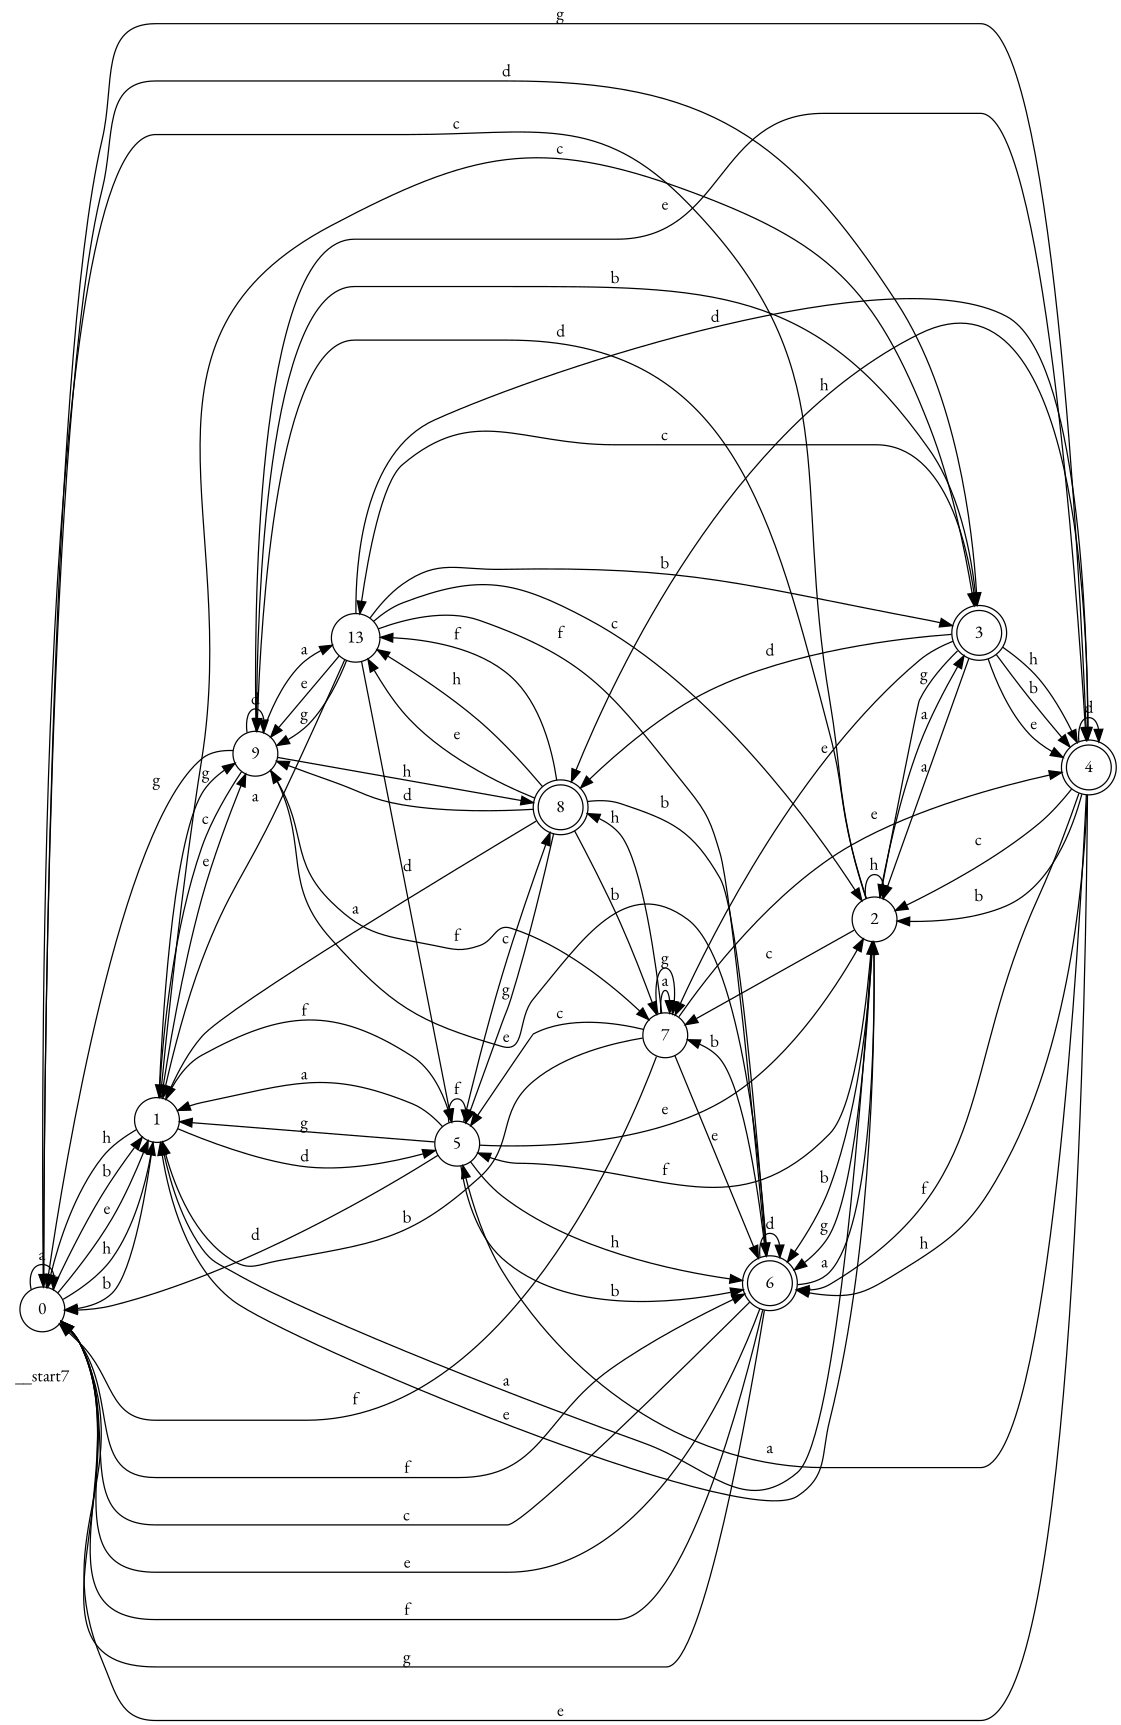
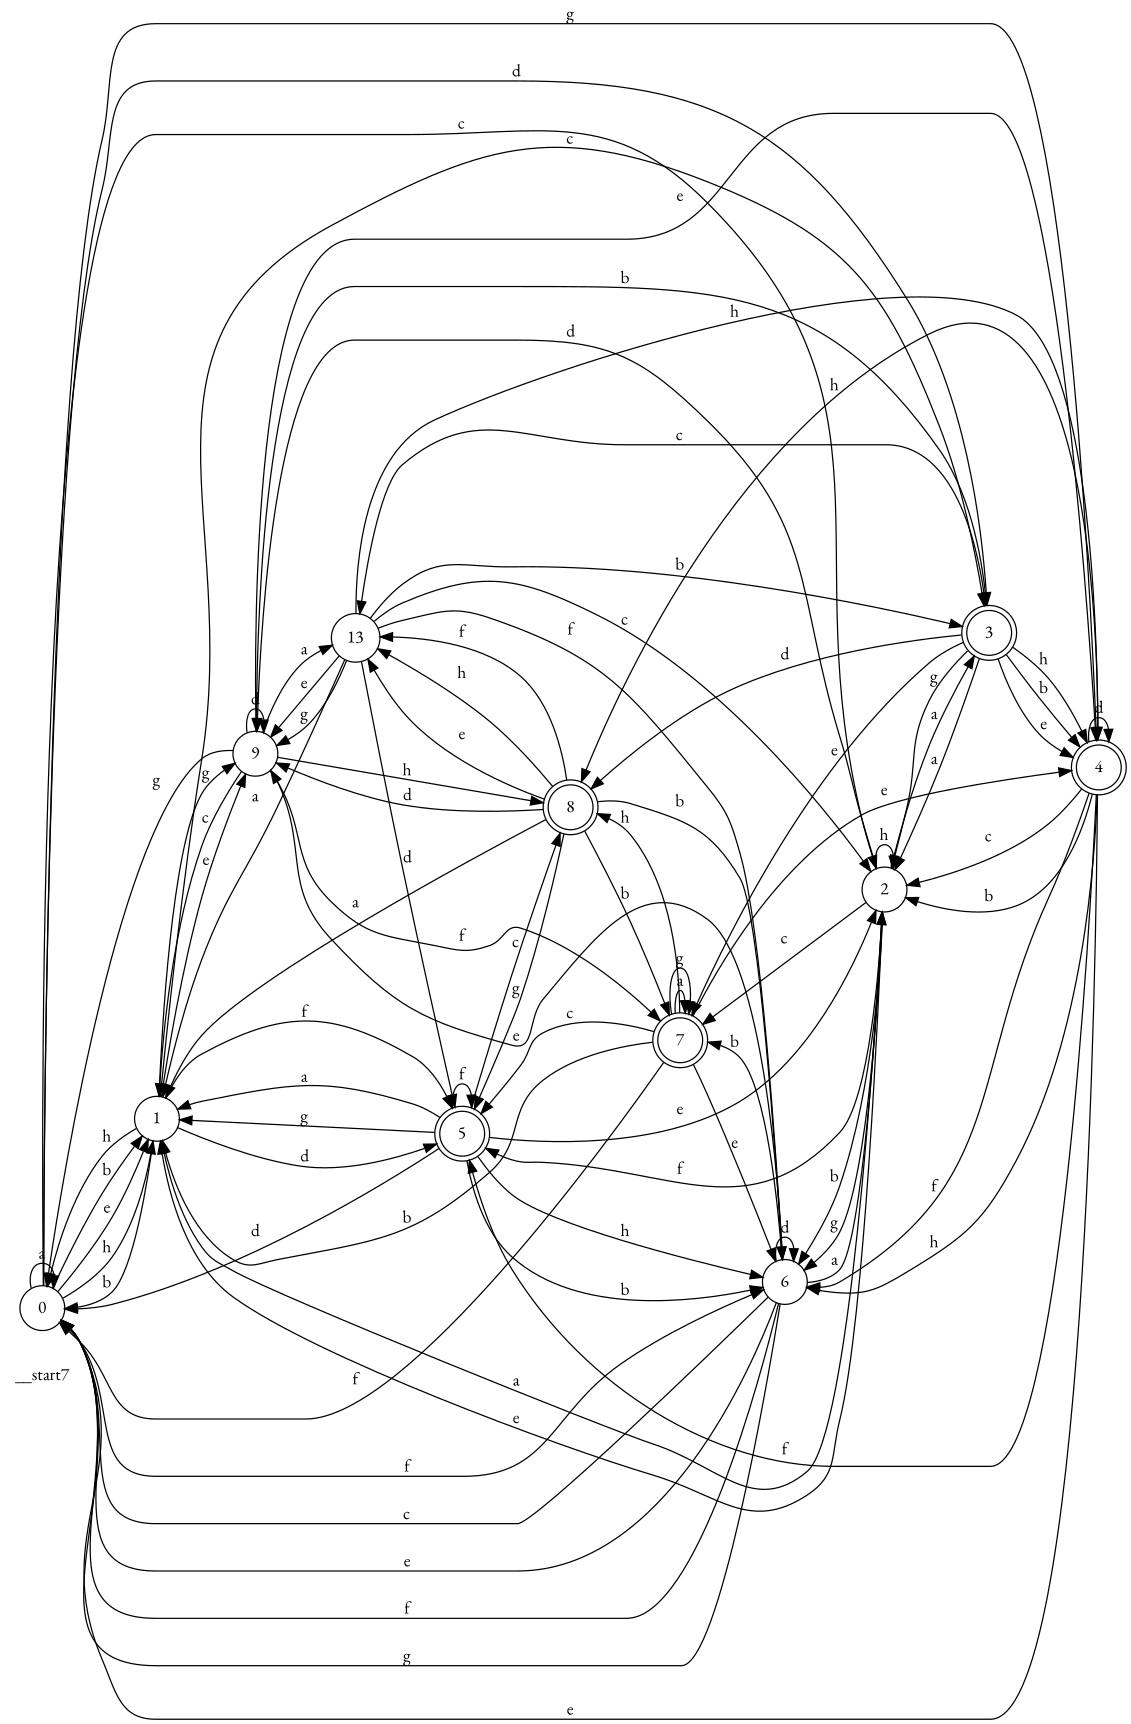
edge "2" -> "0": reversed
edge "13" -> "4": label "d" -> "h"
node "7": shape circle -> doublecircle
node "5": shape circle -> doublecircle
node "6": shape doublecircle -> circle
edge "4" -> "5": label "a" -> "f"
